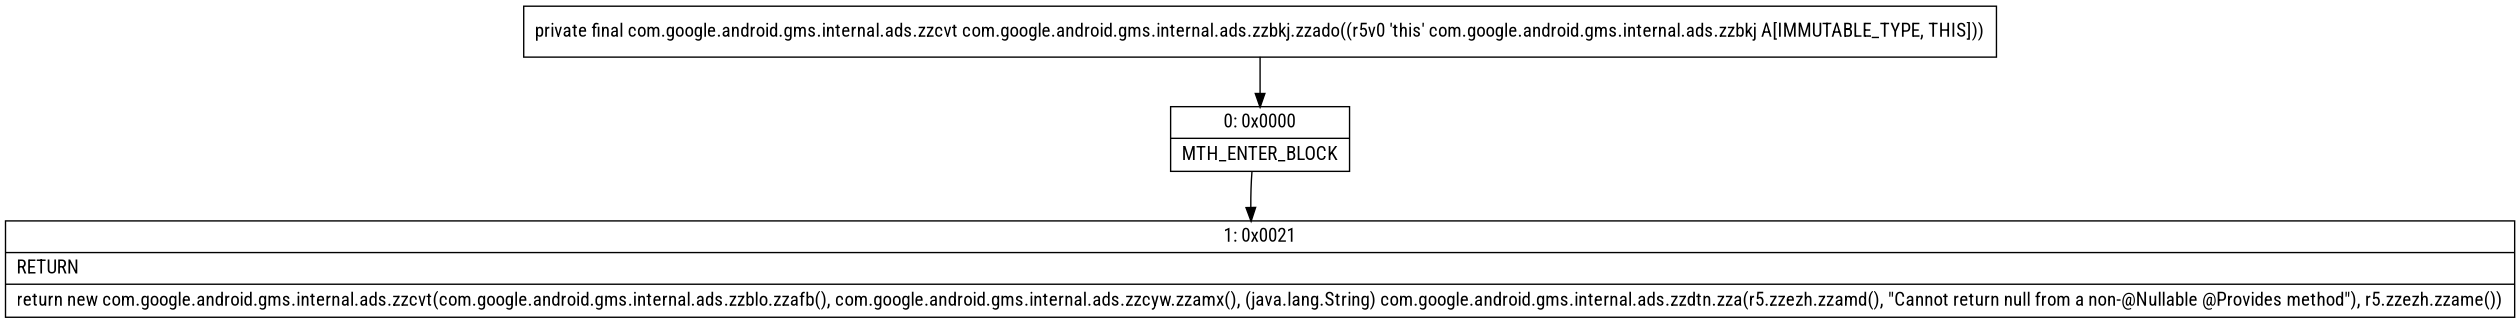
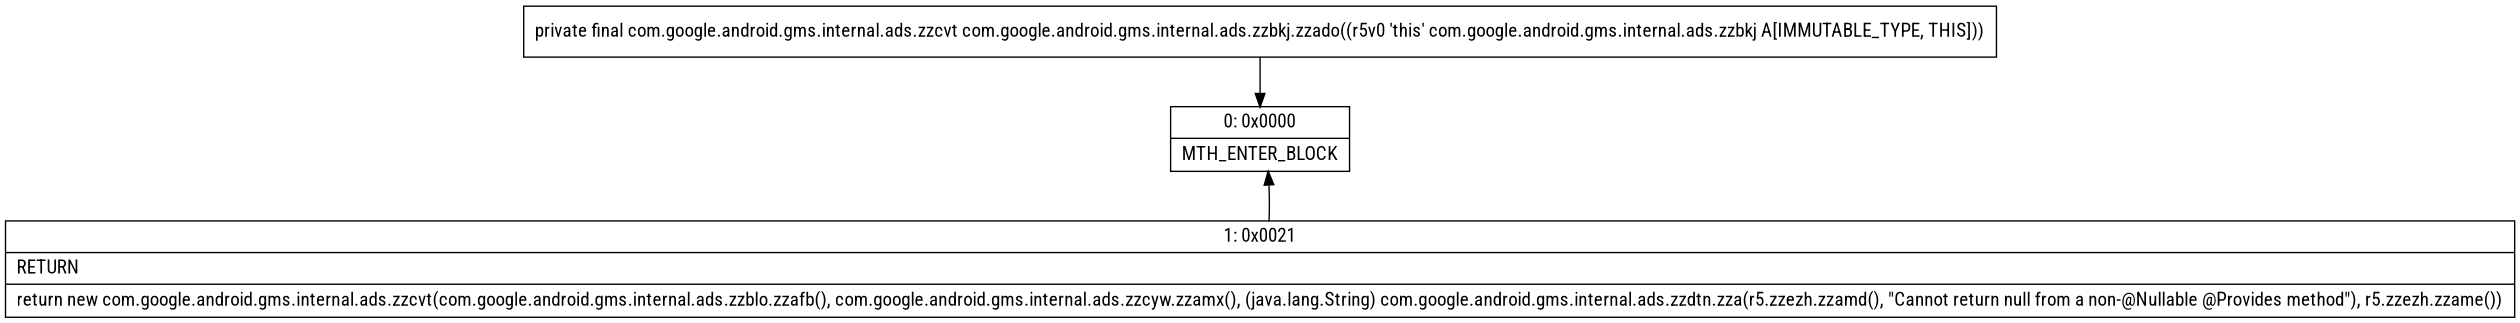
edge "0: 0x0000" -> "1: 0x0021": reversed
